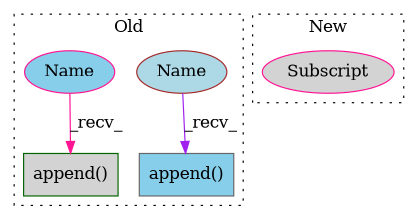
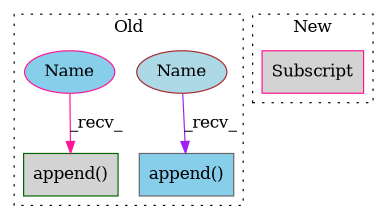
node "Subscript": shape ellipse -> box
